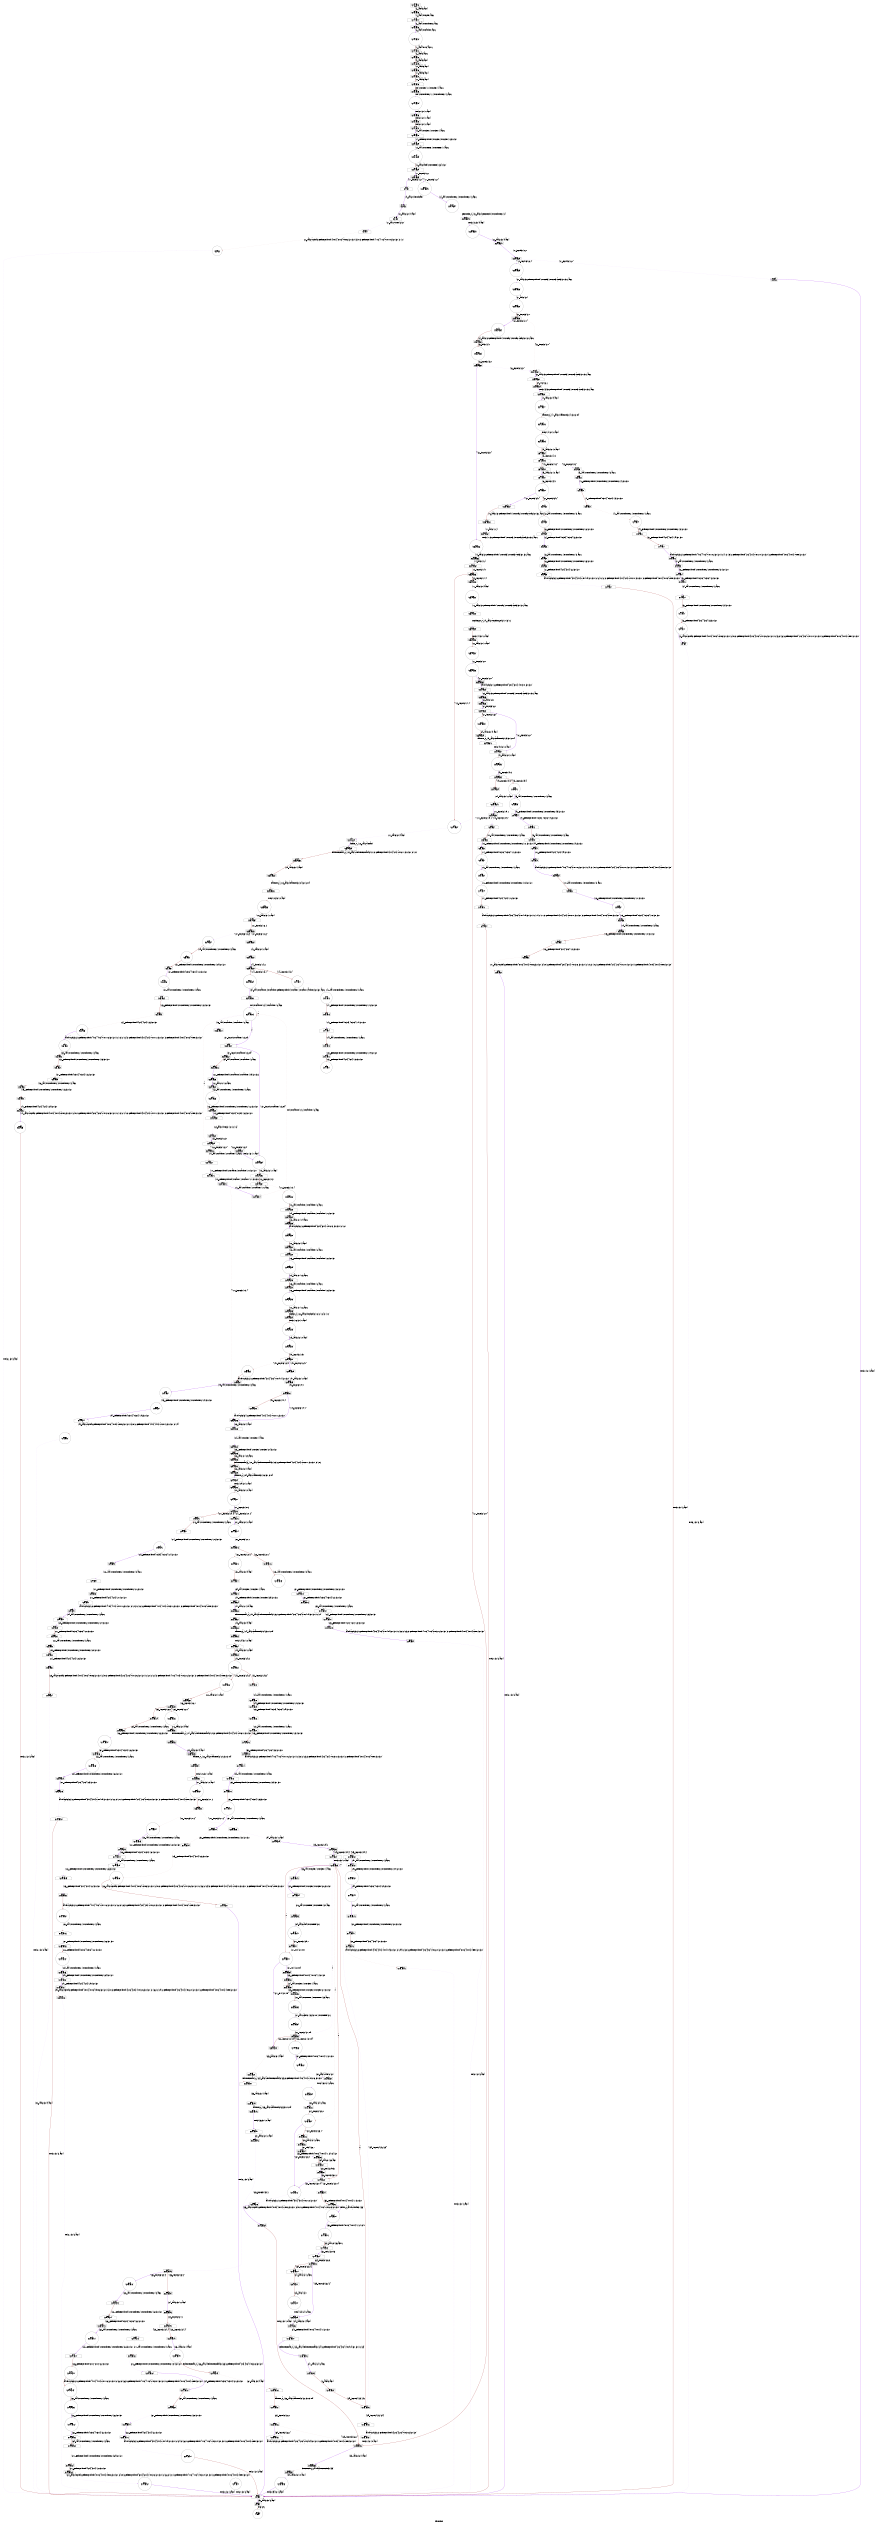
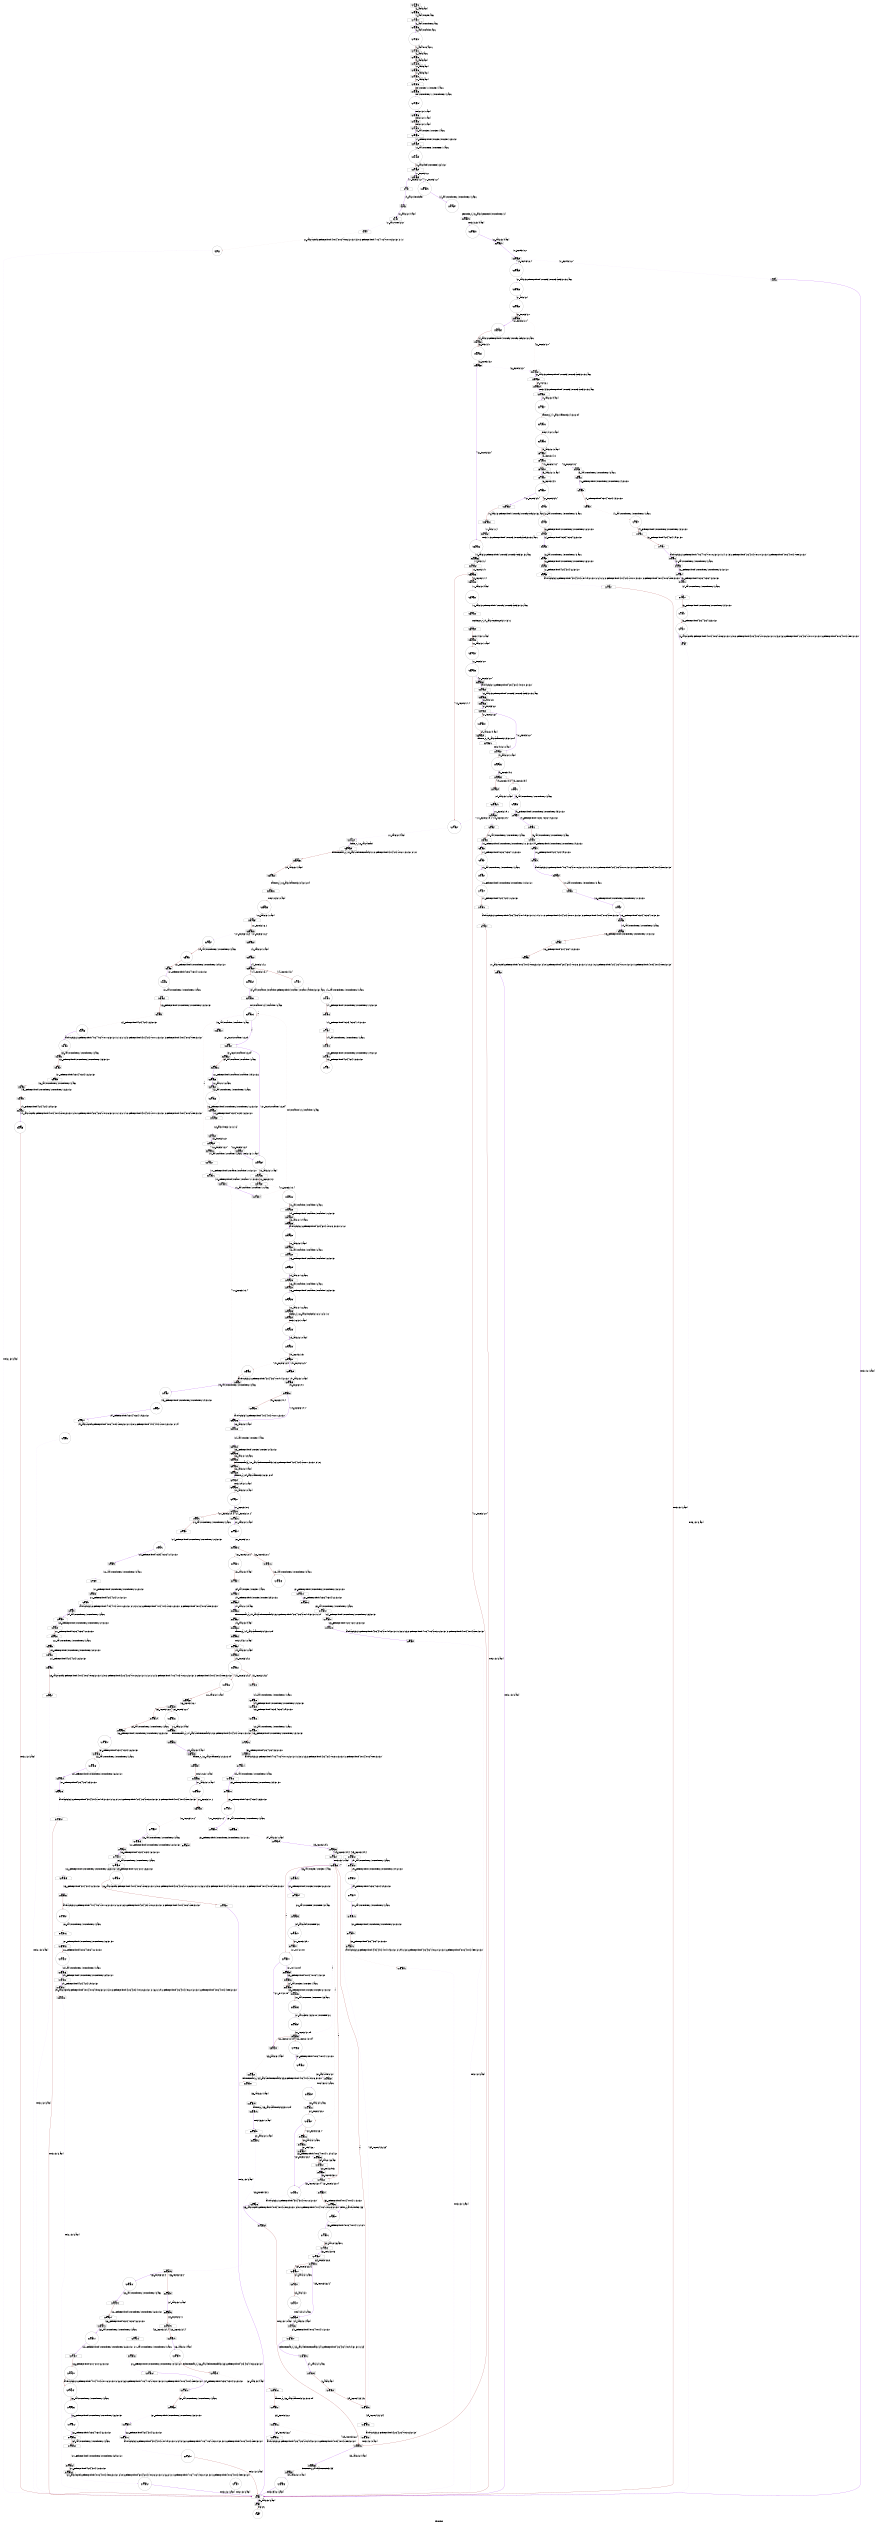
edge "N2074 (rp:109, ep:109)" -> "N2075 (rp:108, ep:108)": now "N2103 (rp:140, ep:140)" -> "N2075 (rp:108, ep:108)"
edge "N2036 (rp:84, ep:84)" -> "N2235 (rp:2, ep:2)": label "%273 = load i32, i32* %9, align 4" -> "store i32 -1, i32* %3, align 4"
